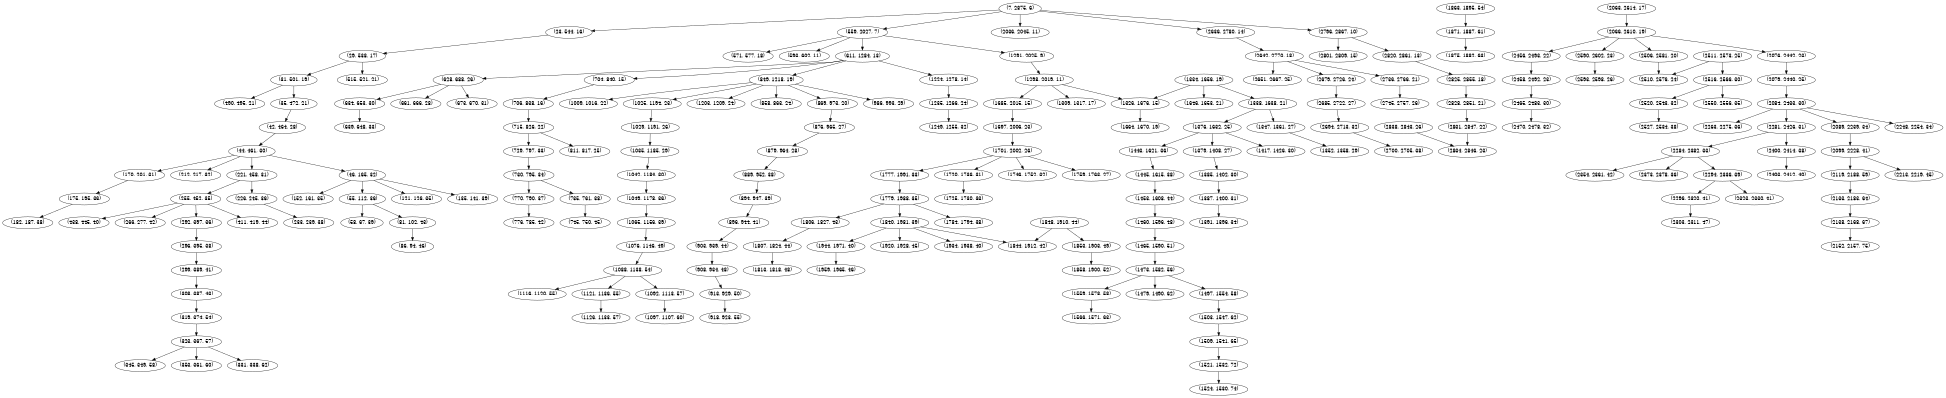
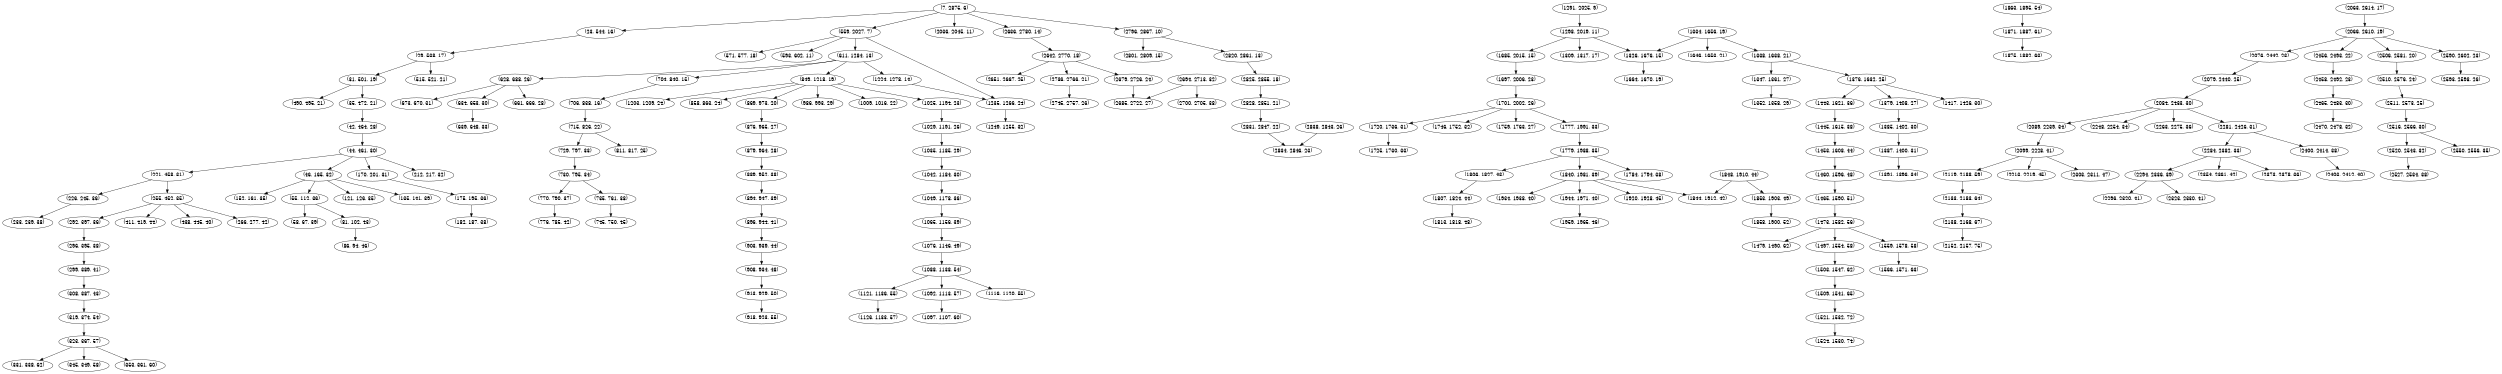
edge "(559, 2027, 7)" -> "(1291, 2025, 9)": now "(559, 2027, 7)" -> "(1235, 1266, 24)"
edge "(2511, 2573, 25)" -> "(2510, 2576, 24)": reversed
edge "(2685, 2722, 27)" -> "(2694, 2713, 32)": reversed
edge "(2296, 2320, 41)" -> "(2303, 2311, 47)": now "(2099, 2228, 41)" -> "(2303, 2311, 47)"
